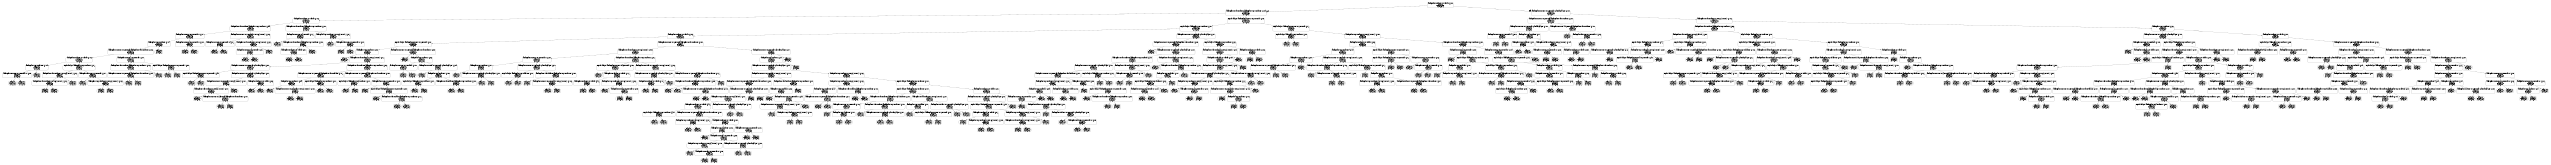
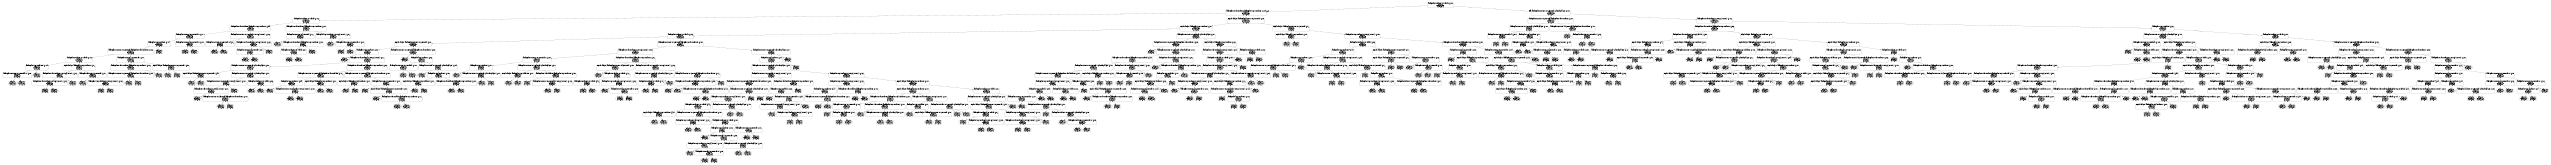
node "value = -0.0 samples = 1 value = 0.9": label "value = -0.0 samples = 1 value = 0.9" -> "mse = -0.0 samples = 1 value = 0.9"
